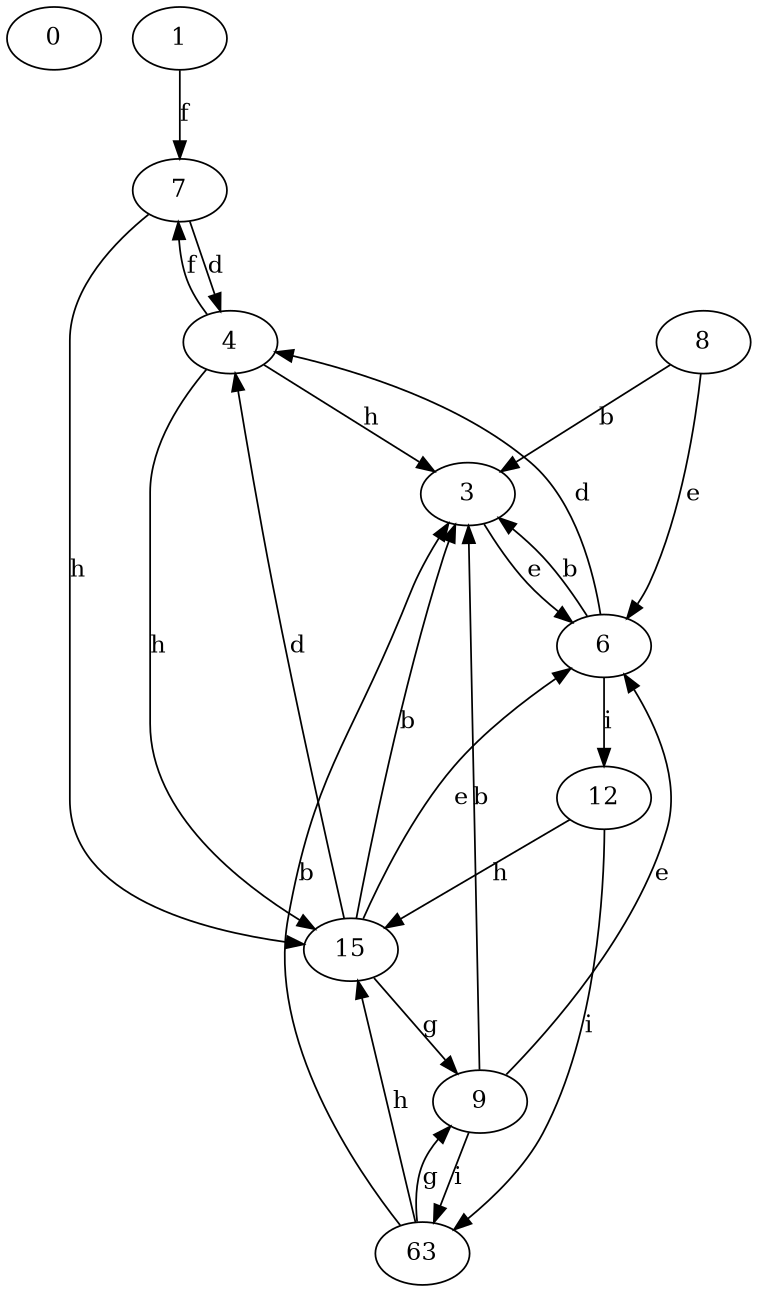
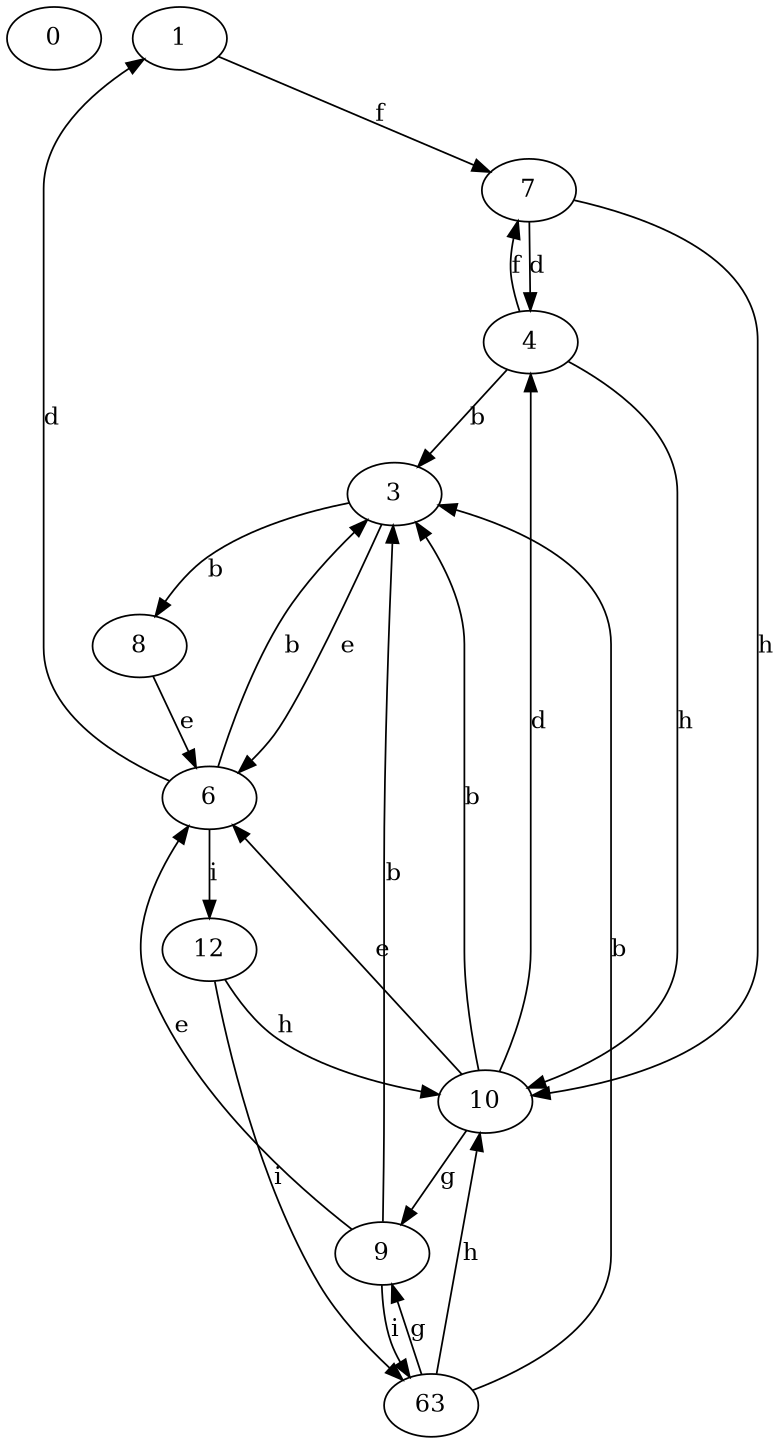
edge "8" -> "3": reversed
edge "4" -> "3": label "h" -> "b"
edge "6" -> "4": now "6" -> "1"
node "15": label "15" -> "10"
